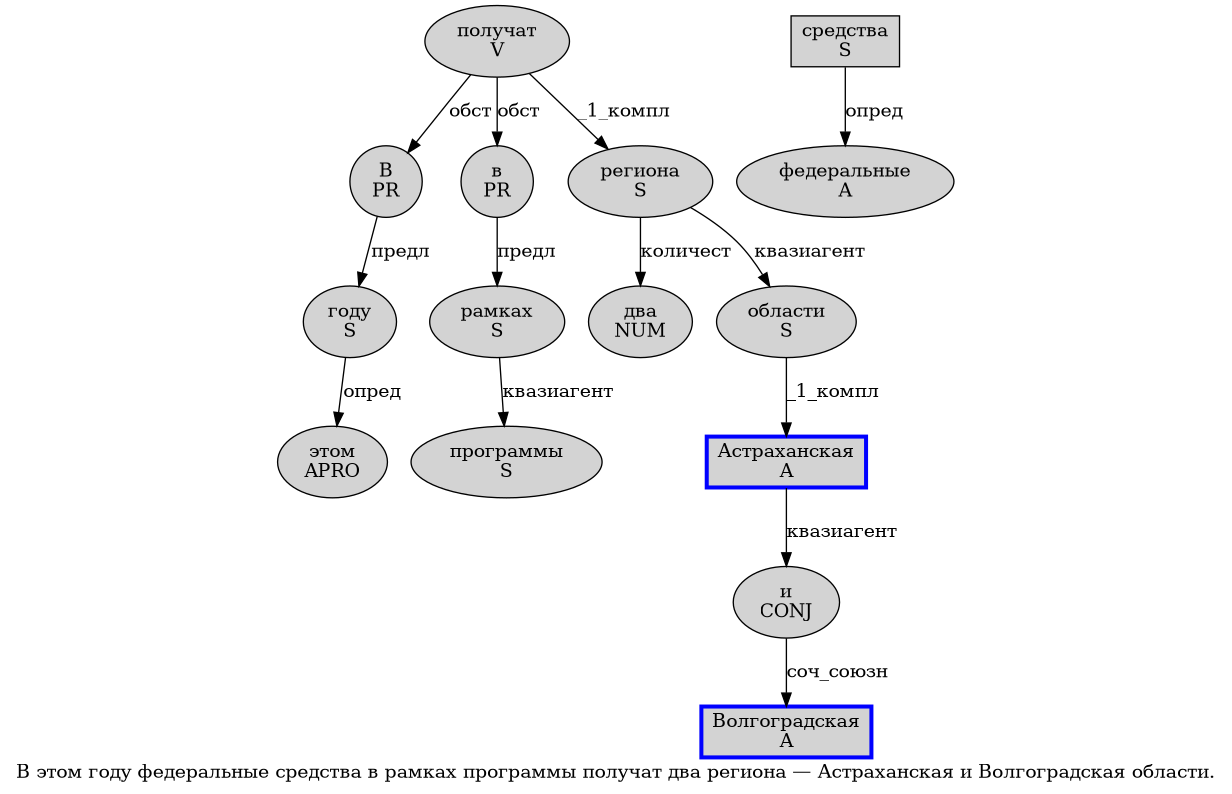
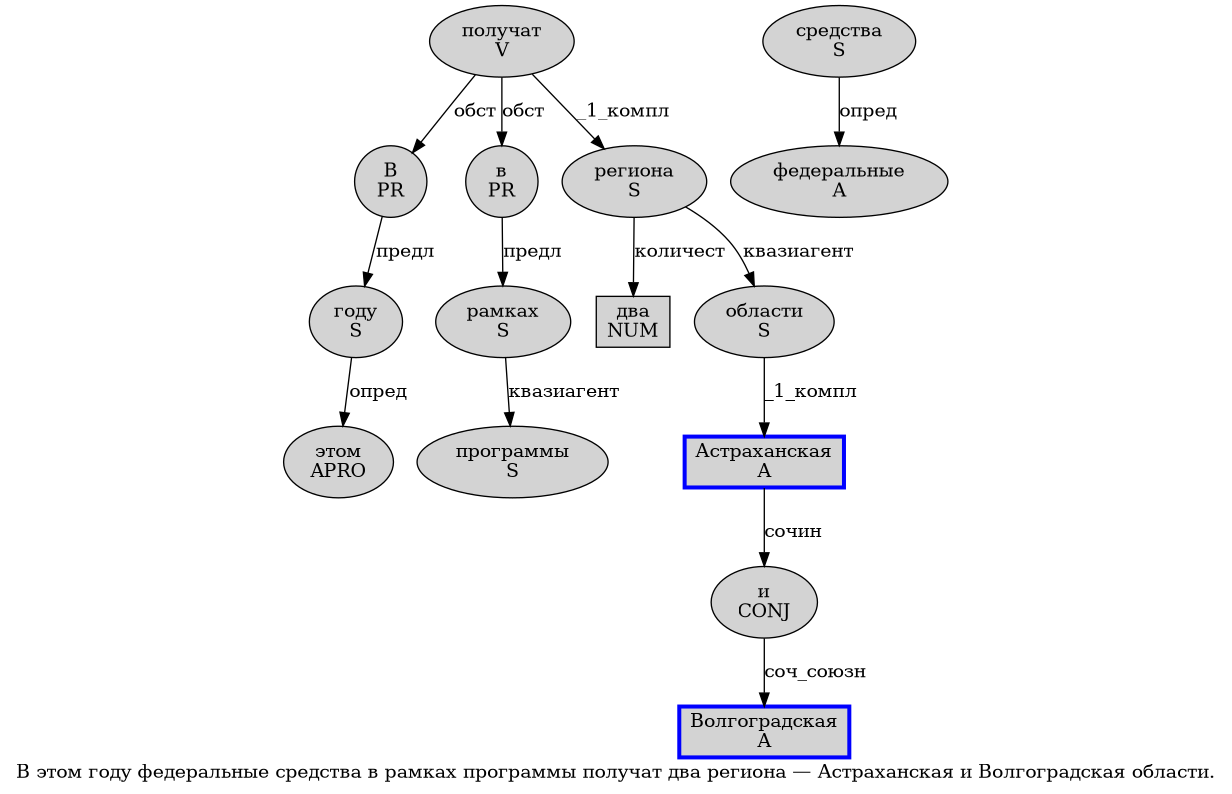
node "средства S": shape box -> ellipse
node "два NUM": shape ellipse -> box
edge "Астраханская A" -> "и CONJ": label "квазиагент" -> "сочин"
